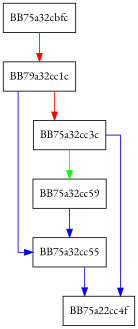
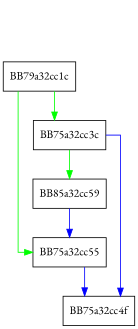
node "BB75a32cbfc": removed
edge "BB79a32cc1c" -> "BB75a32cc3c": color red -> green
edge "BB79a32cc1c" -> "BB75a32cc55": color blue -> green
node "BB75a32cc59": label "BB75a32cc59" -> "BB85a32cc59"
node "BB75a22cc4f": label "BB75a22cc4f" -> "BB75a32cc4f"
